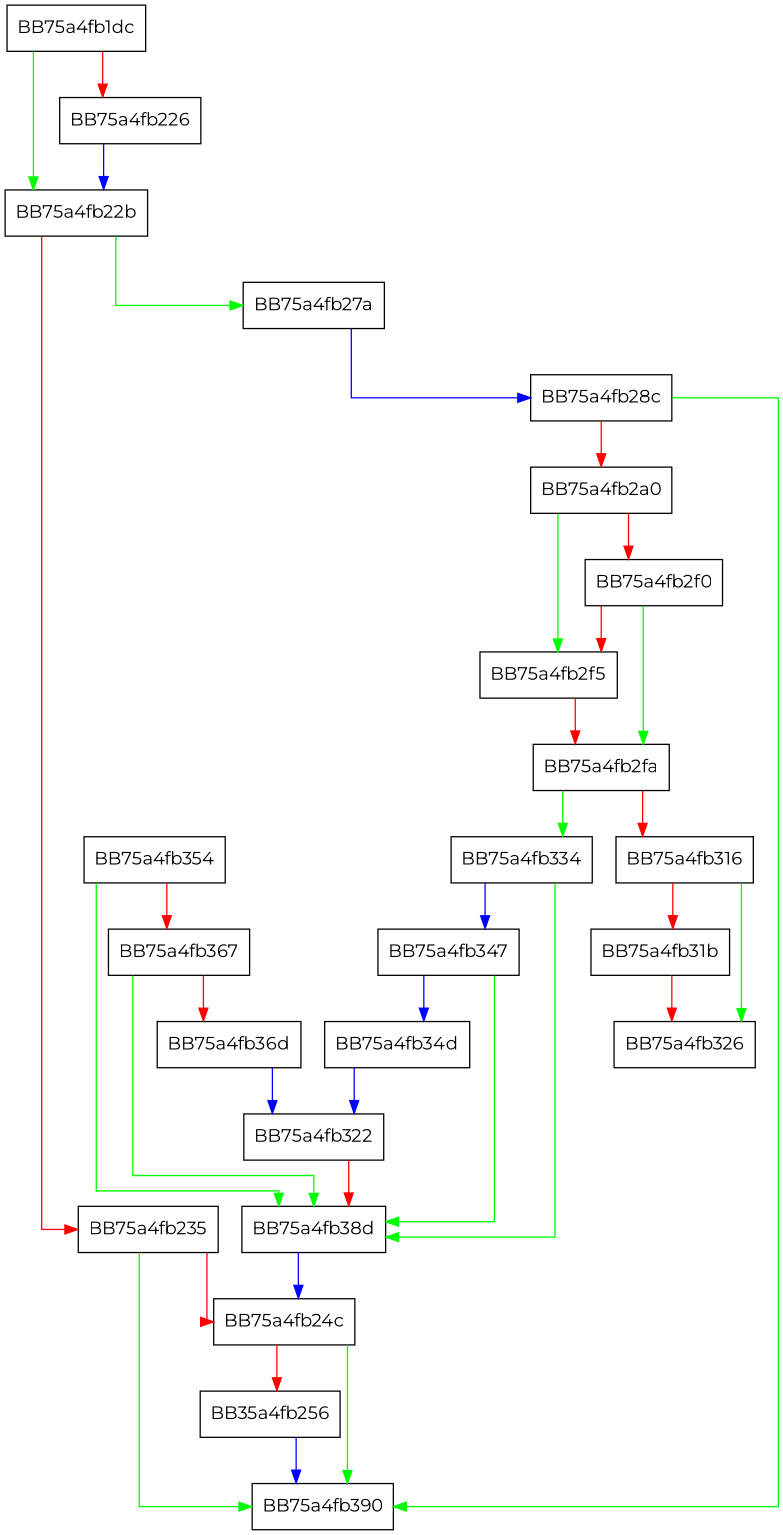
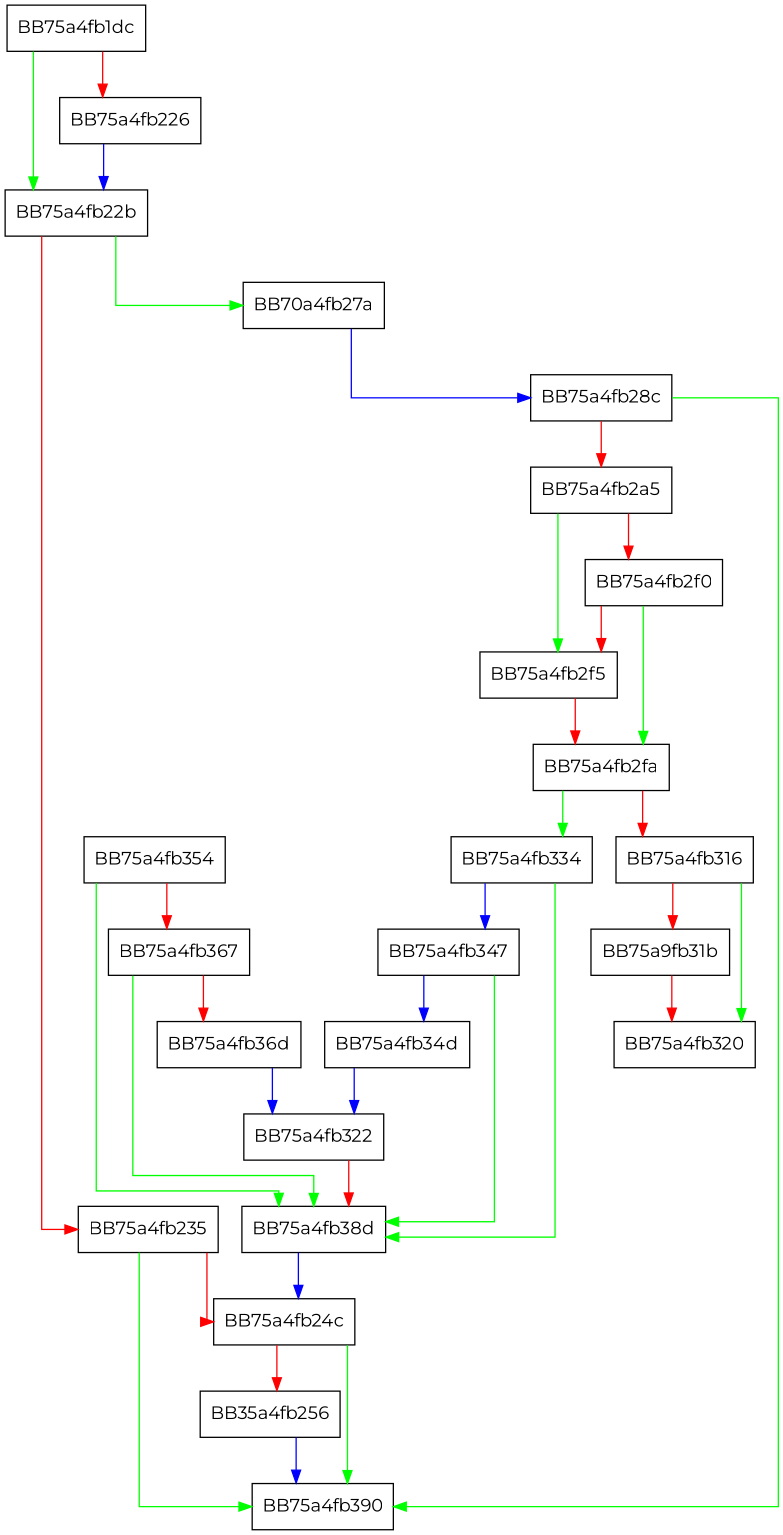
node "BB75a4fb27a": label "BB75a4fb27a" -> "BB70a4fb27a"
node "BB75a4fb2a0": label "BB75a4fb2a0" -> "BB75a4fb2a5"
node "BB75a4fb31b": label "BB75a4fb31b" -> "BB75a9fb31b"
node "BB75a4fb326": label "BB75a4fb326" -> "BB75a4fb320"
